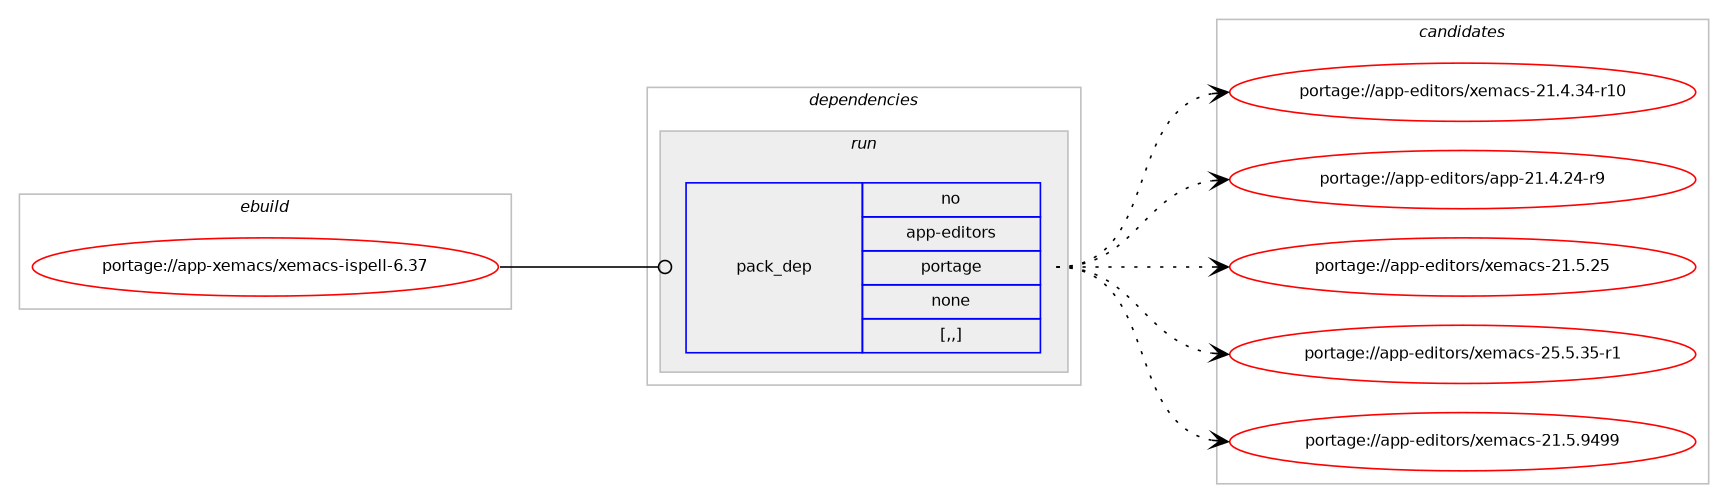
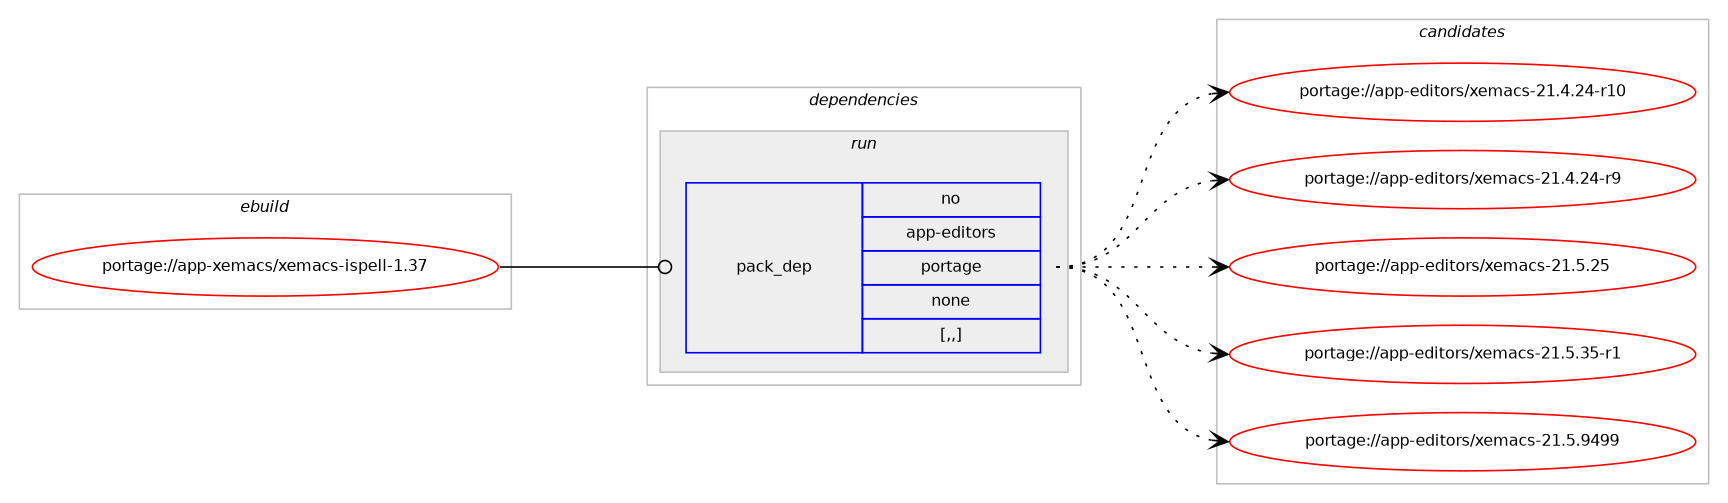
node "portage://app-editors/xemacs-21.4.34-r10": label "portage://app-editors/xemacs-21.4.34-r10" -> "portage://app-editors/xemacs-21.4.24-r10"
node "portage://app-editors/app-21.4.24-r9": label "portage://app-editors/app-21.4.24-r9" -> "portage://app-editors/xemacs-21.4.24-r9"
node "portage://app-xemacs/xemacs-ispell-6.37": label "portage://app-xemacs/xemacs-ispell-6.37" -> "portage://app-xemacs/xemacs-ispell-1.37"
node "portage://app-editors/xemacs-25.5.35-r1": label "portage://app-editors/xemacs-25.5.35-r1" -> "portage://app-editors/xemacs-21.5.35-r1"
